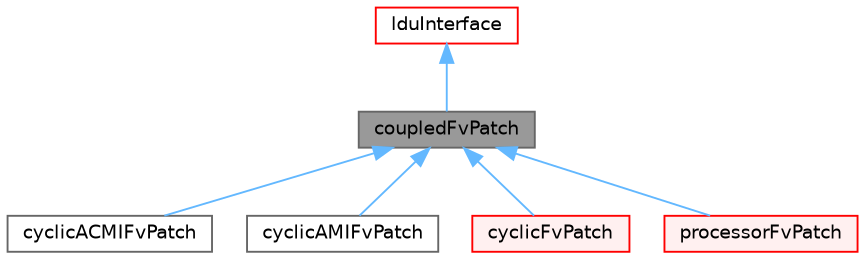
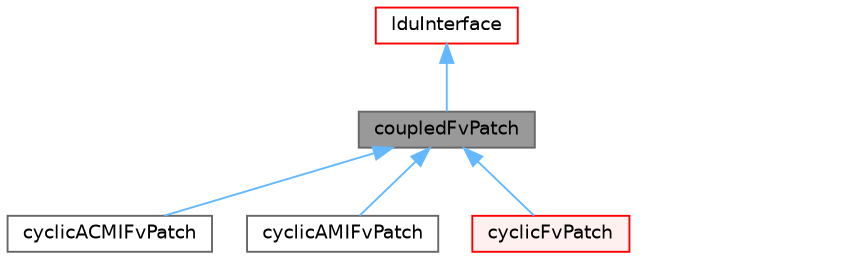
node "processorFvPatch": removed
